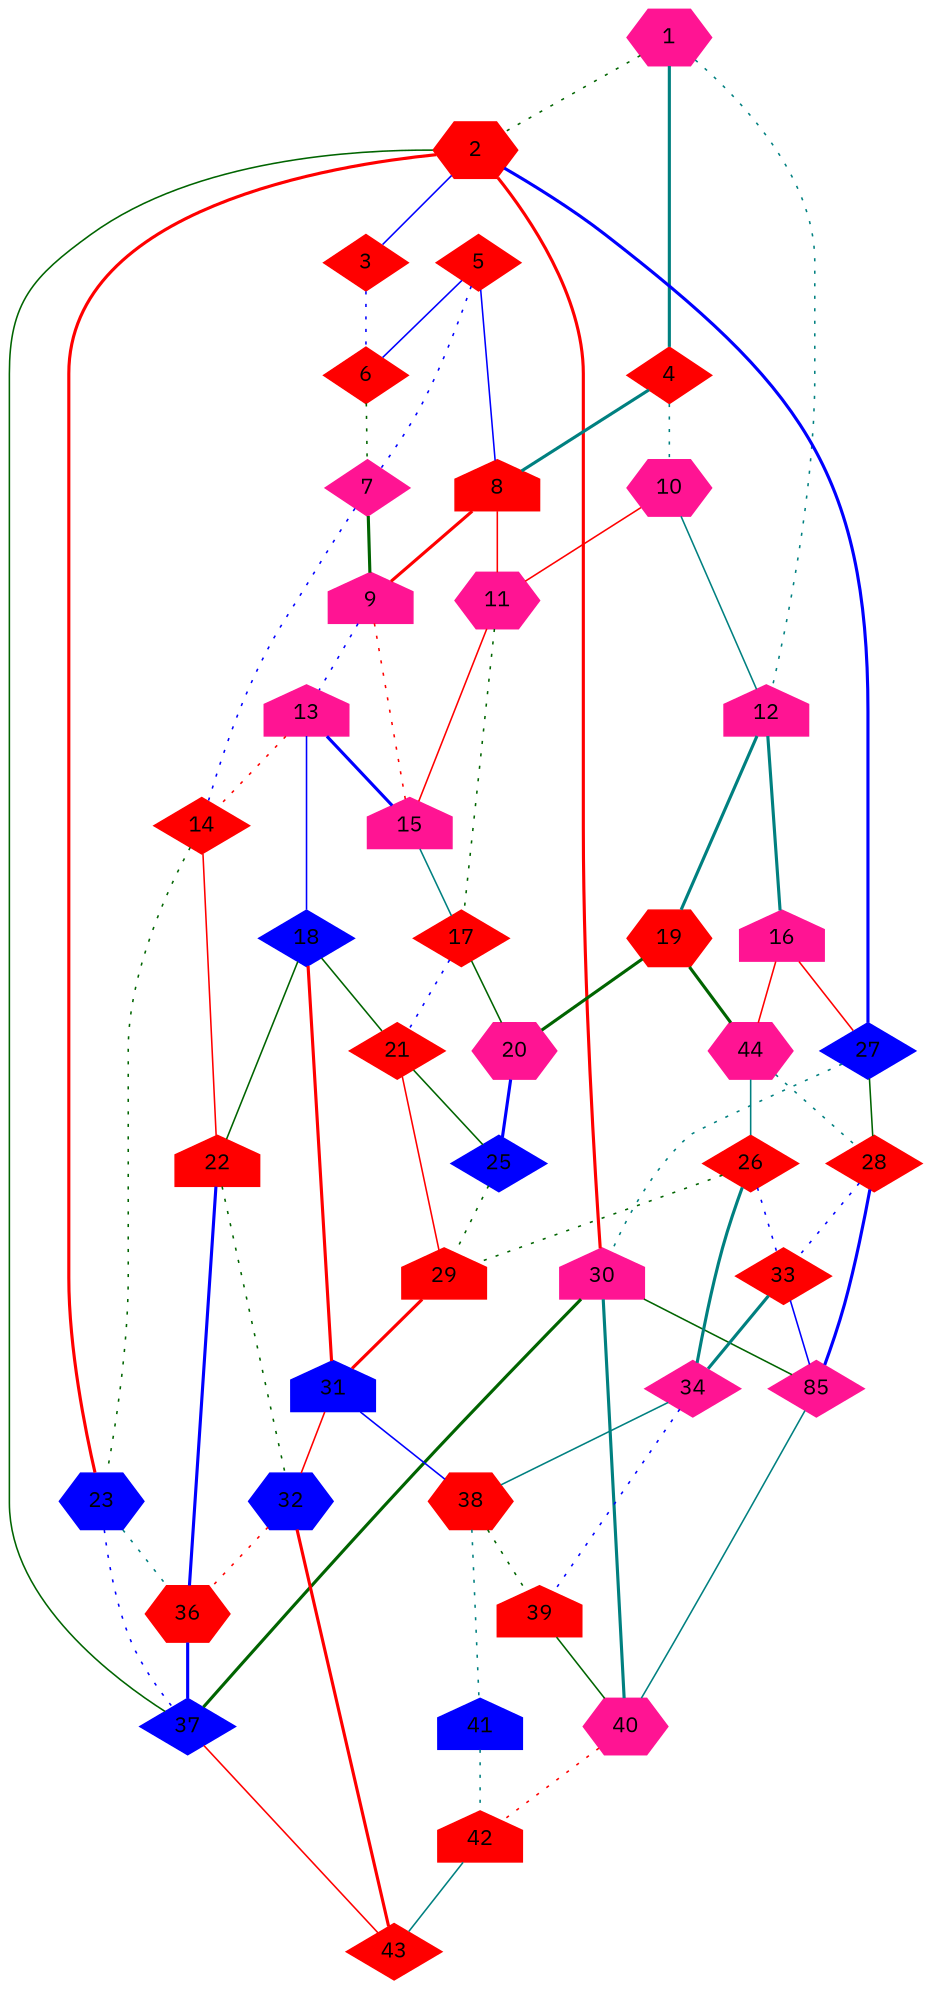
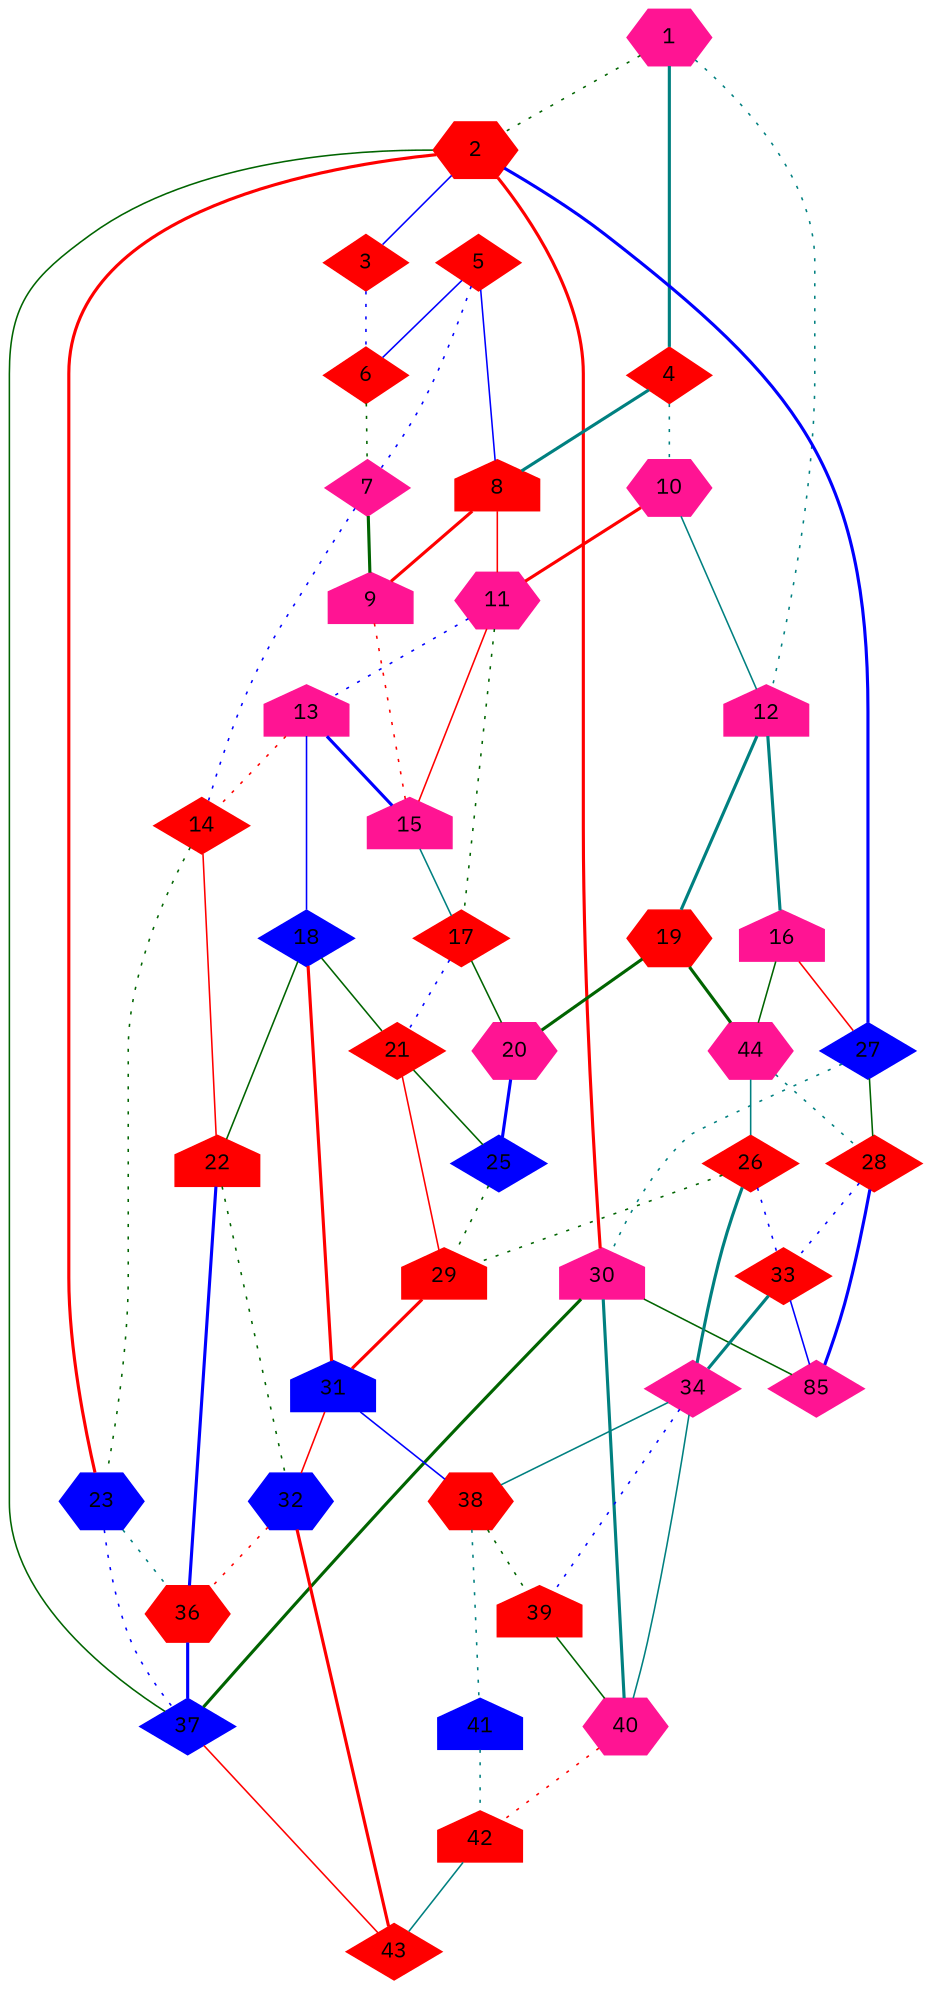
edge "10" -- "11": style solid -> bold
edge "9" -- "13": now "11" -- "13"
edge "16" -- "44": color red -> darkgreen
edge "85" -- "40": now "34" -- "40"
